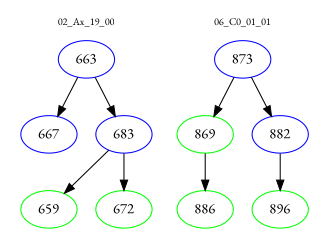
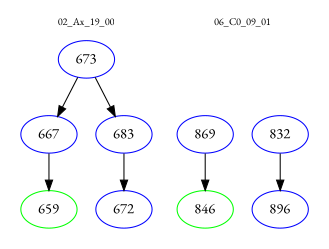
cluster "06_C0_01_01": label "06_C0_01_01" -> "06_C0_09_01"
node "663": label "663" -> "673"
node "873": removed
node "869": color green -> blue
node "882": label "882" -> "832"
edge "683" -> "659": now "667" -> "659"
node "672": color green -> blue
node "886": label "886" -> "846"
node "896": color green -> blue
